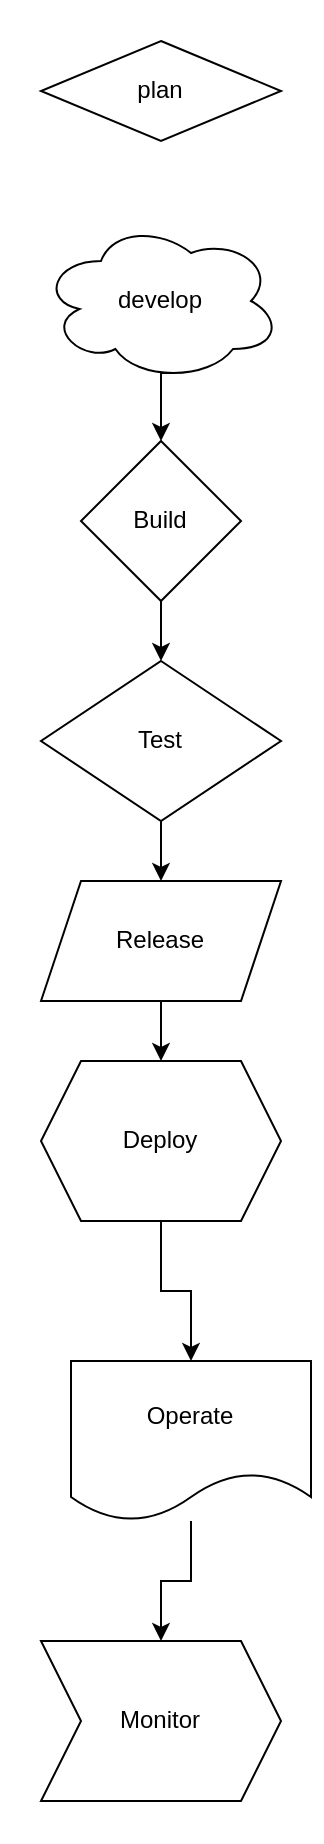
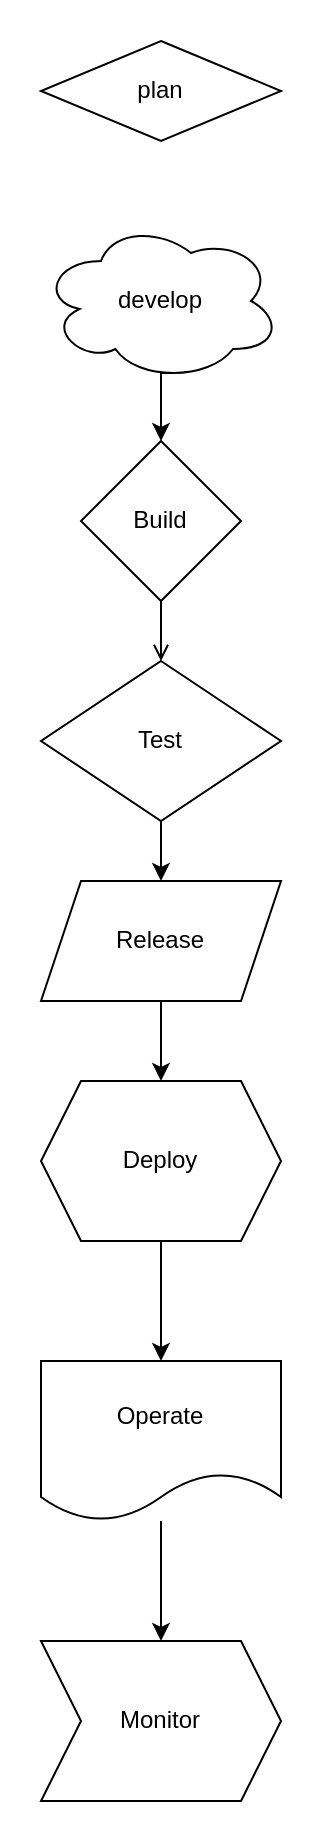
edge "Build" -> "Test": arrowhead classic -> open
node "Deploy": moved (161, 1141) -> (161, 1161)
node "Operate": moved (191, 1441) -> (161, 1441)
